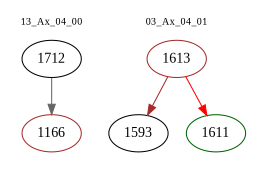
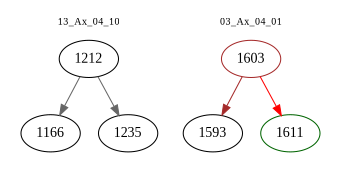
cluster "13_Ax_04_00": label "13_Ax_04_00" -> "13_Ax_04_10"
node "1712": label "1712" -> "1212"
node "1613": label "1613" -> "1603"
node "1166": color brown -> black
node "1235": added
